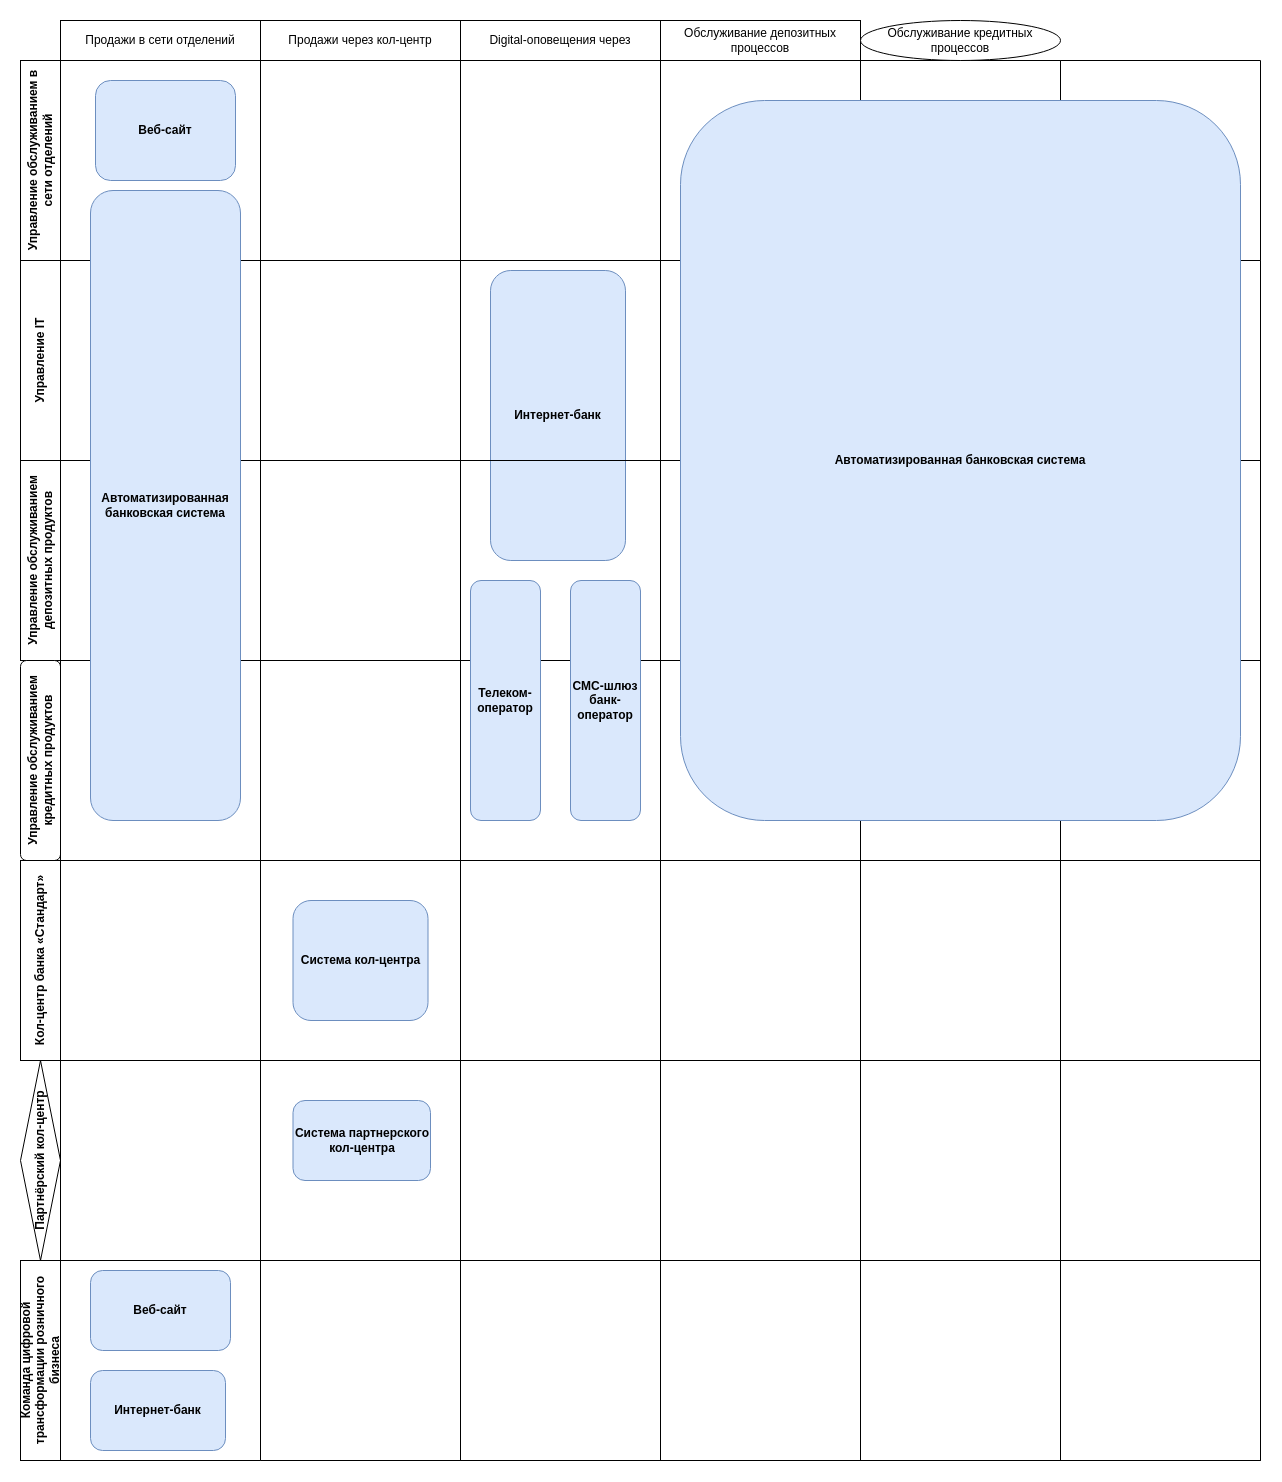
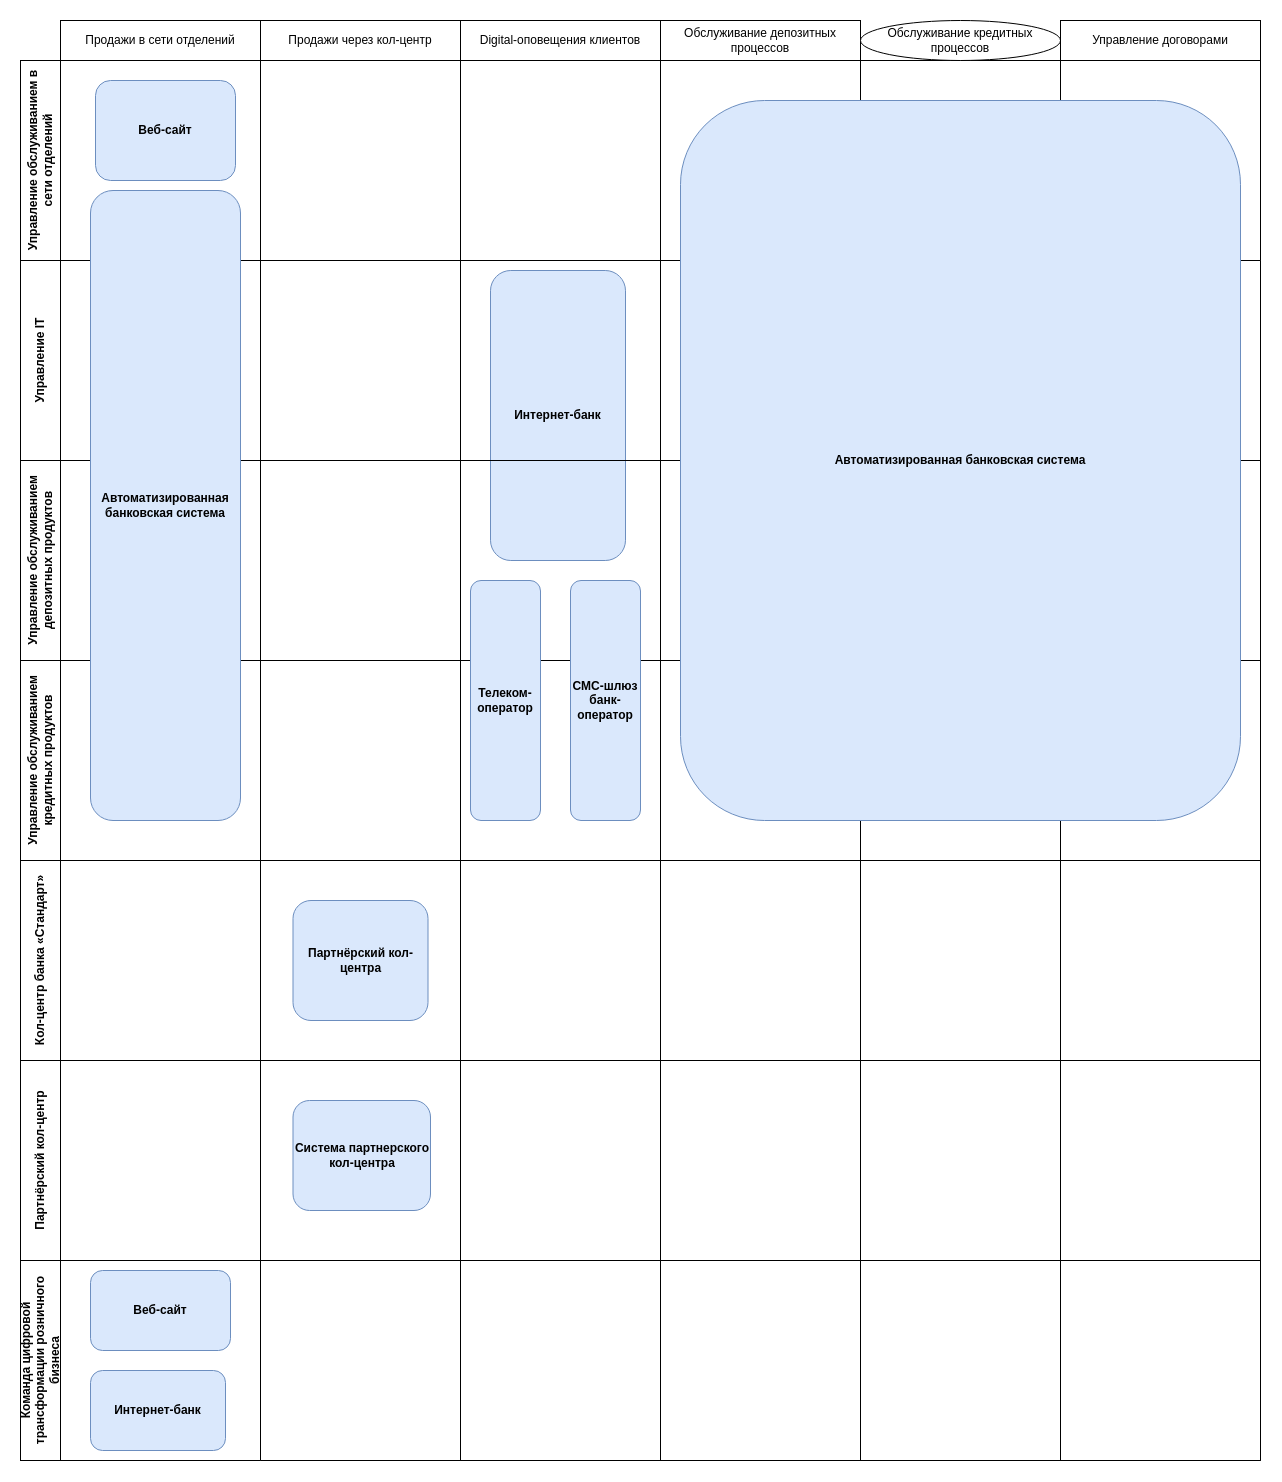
node "Digital-оповещения через": label "Digital-оповещения через" -> "Digital-оповещения клиентов"
node "Управление договорами": added
node "Управление обслуживанием кредитных продуктов": shape rounded rectangle -> rectangle
node "Система кол-центра": label "Система кол-центра" -> "Партнёрский кол-центра"
node "Система партнерского кол-центра": size 138x80 -> 138x110
node "Партнёрский кол-центр": shape diamond -> rectangle
